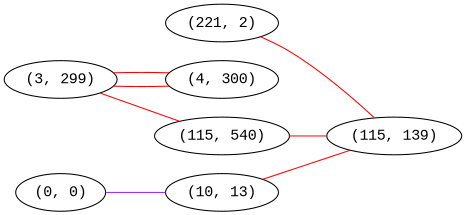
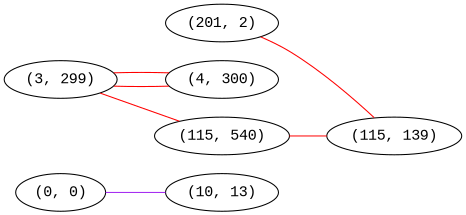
node "(221, 2)": label "(221, 2)" -> "(201, 2)"
edge "(115, 139)" -- "(10, 13)": removed
